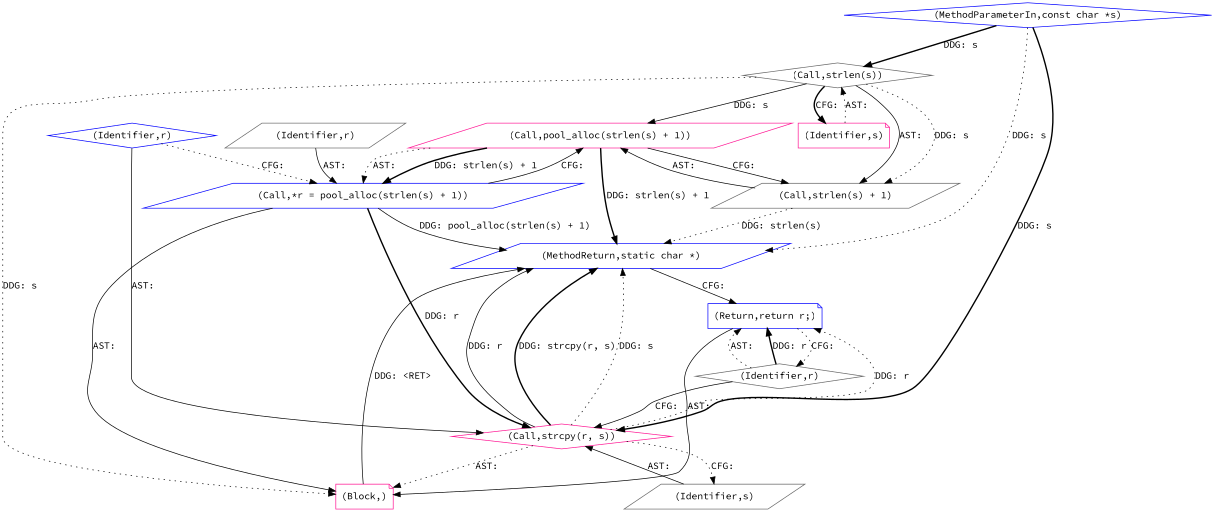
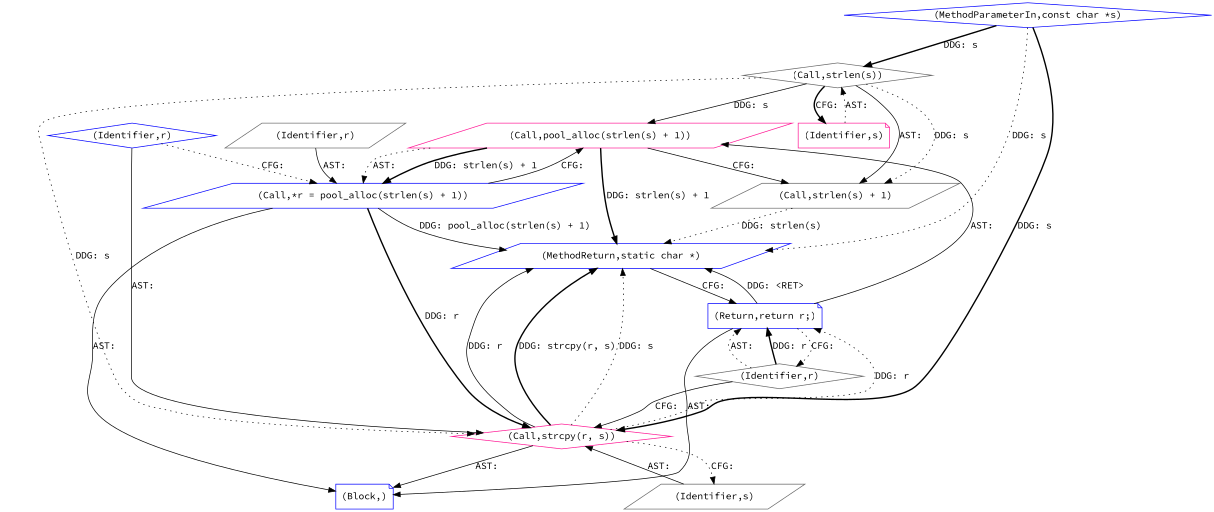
edge "(Call,strlen(s))" -> "(Block,)": now "(Call,strlen(s))" -> "(Call,strcpy(r, s))"
edge "(Call,strlen(s) + 1)" -> "(Call,pool_alloc(strlen(s) + 1))": now "(Return,return r;)" -> "(Call,pool_alloc(strlen(s) + 1))"
edge "(Block,)" -> "(MethodReturn,static char *)": now "(Return,return r;)" -> "(MethodReturn,static char *)"
edge "(Call,strcpy(r, s))" -> "(Block,)": style dotted -> solid
node "(Block,)": color deeppink -> blue
